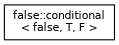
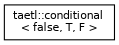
node "false::conditional < false, T, F >": label "false::conditional < false, T, F >" -> "taetl::conditional < false, T, F >"
